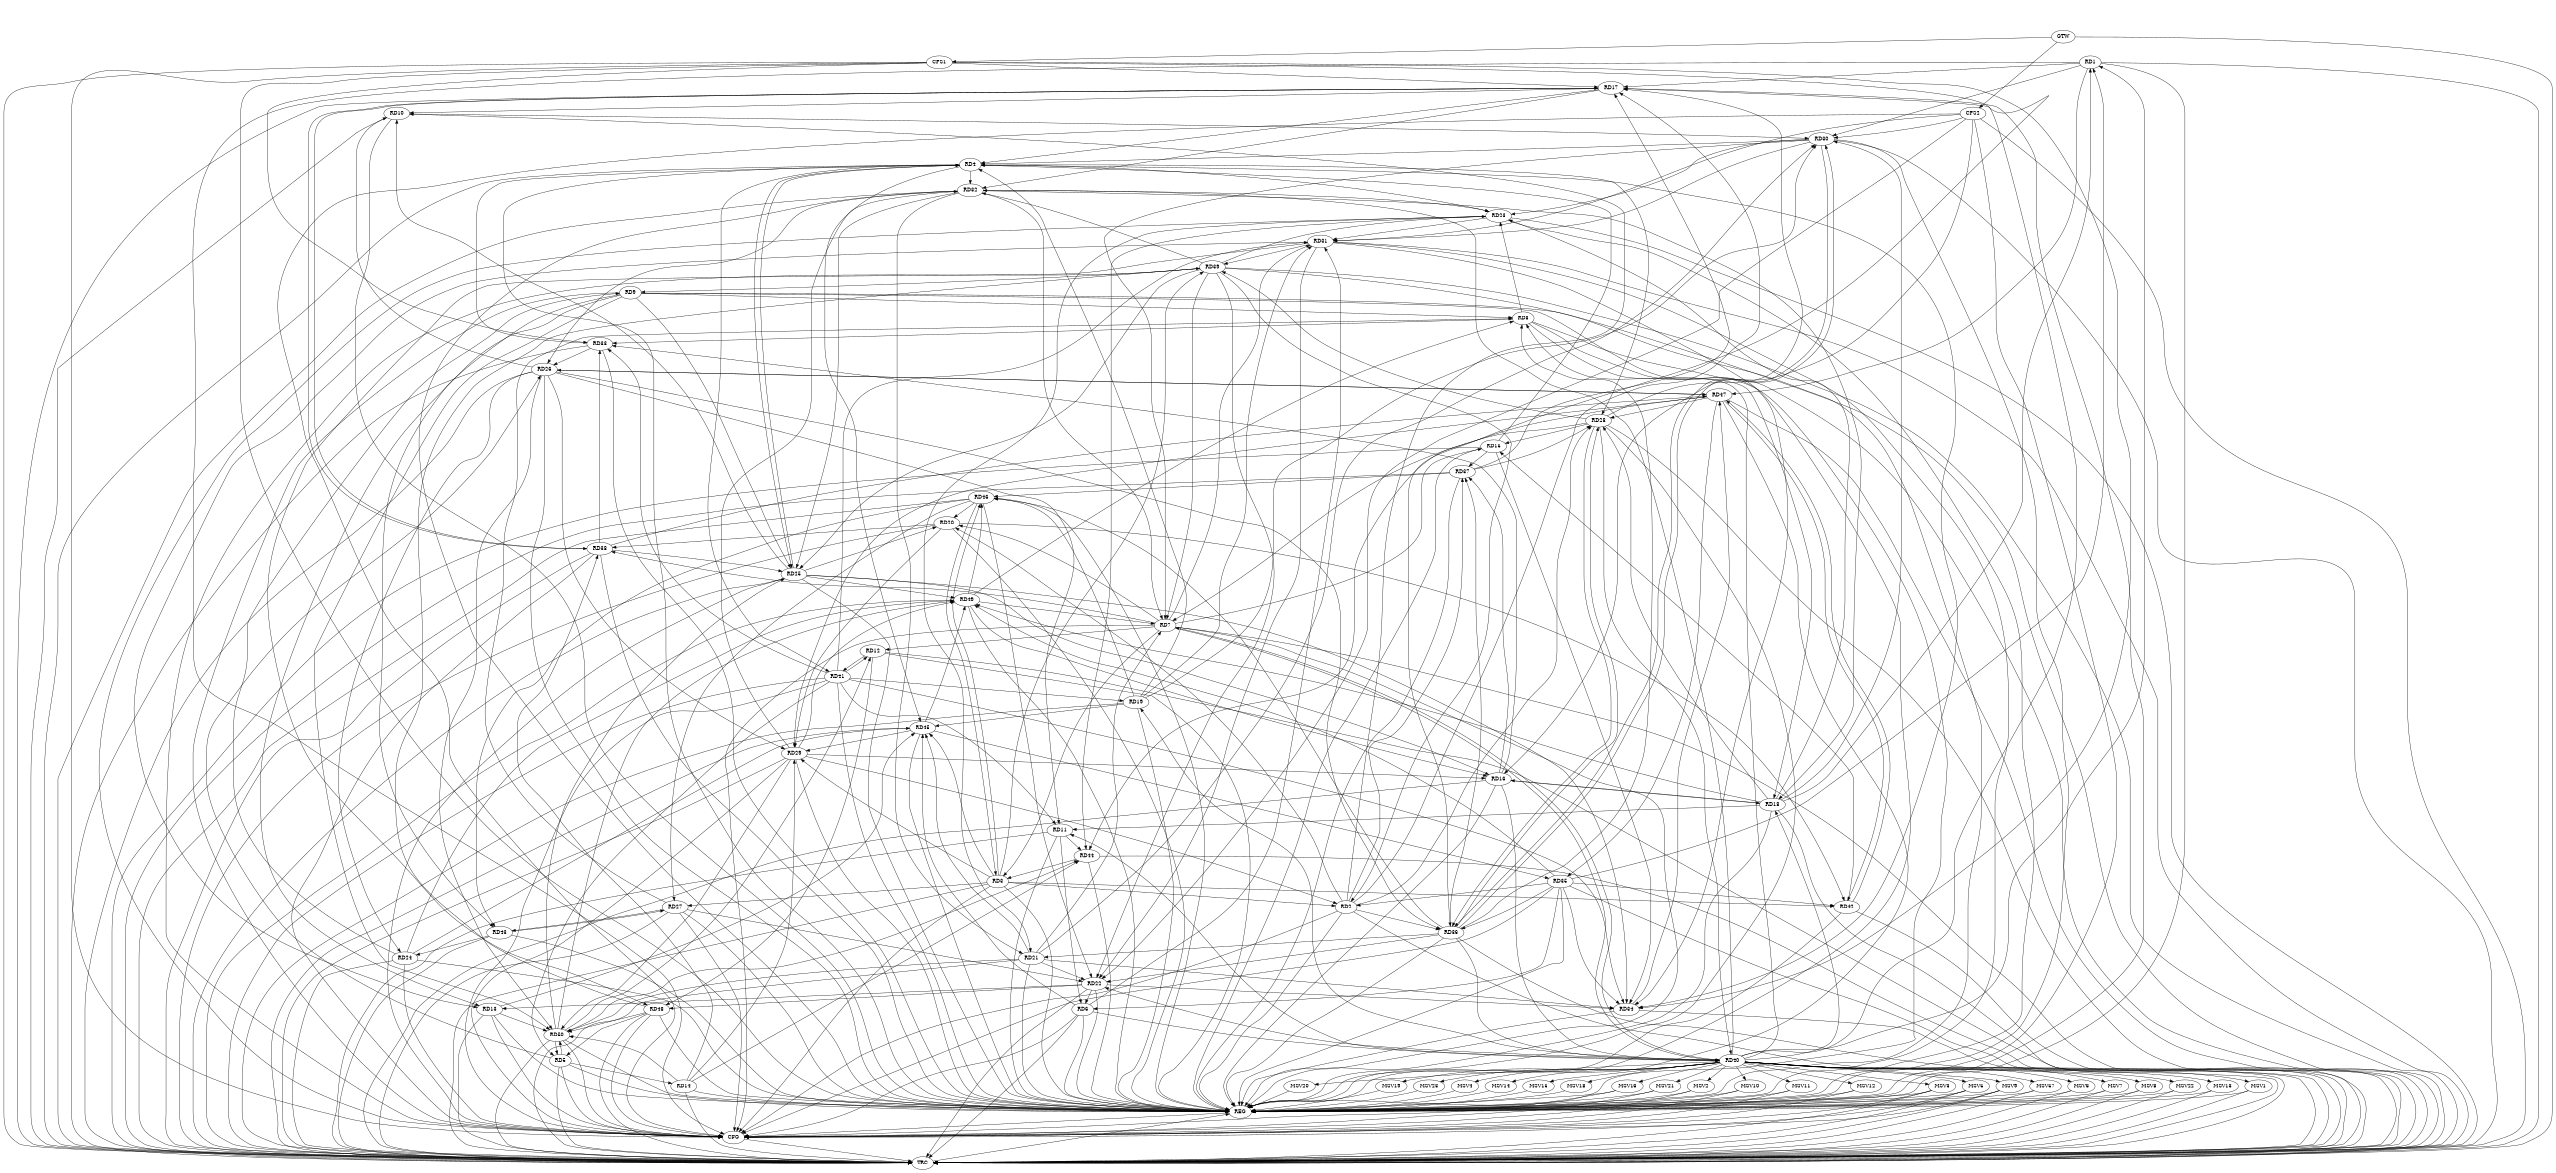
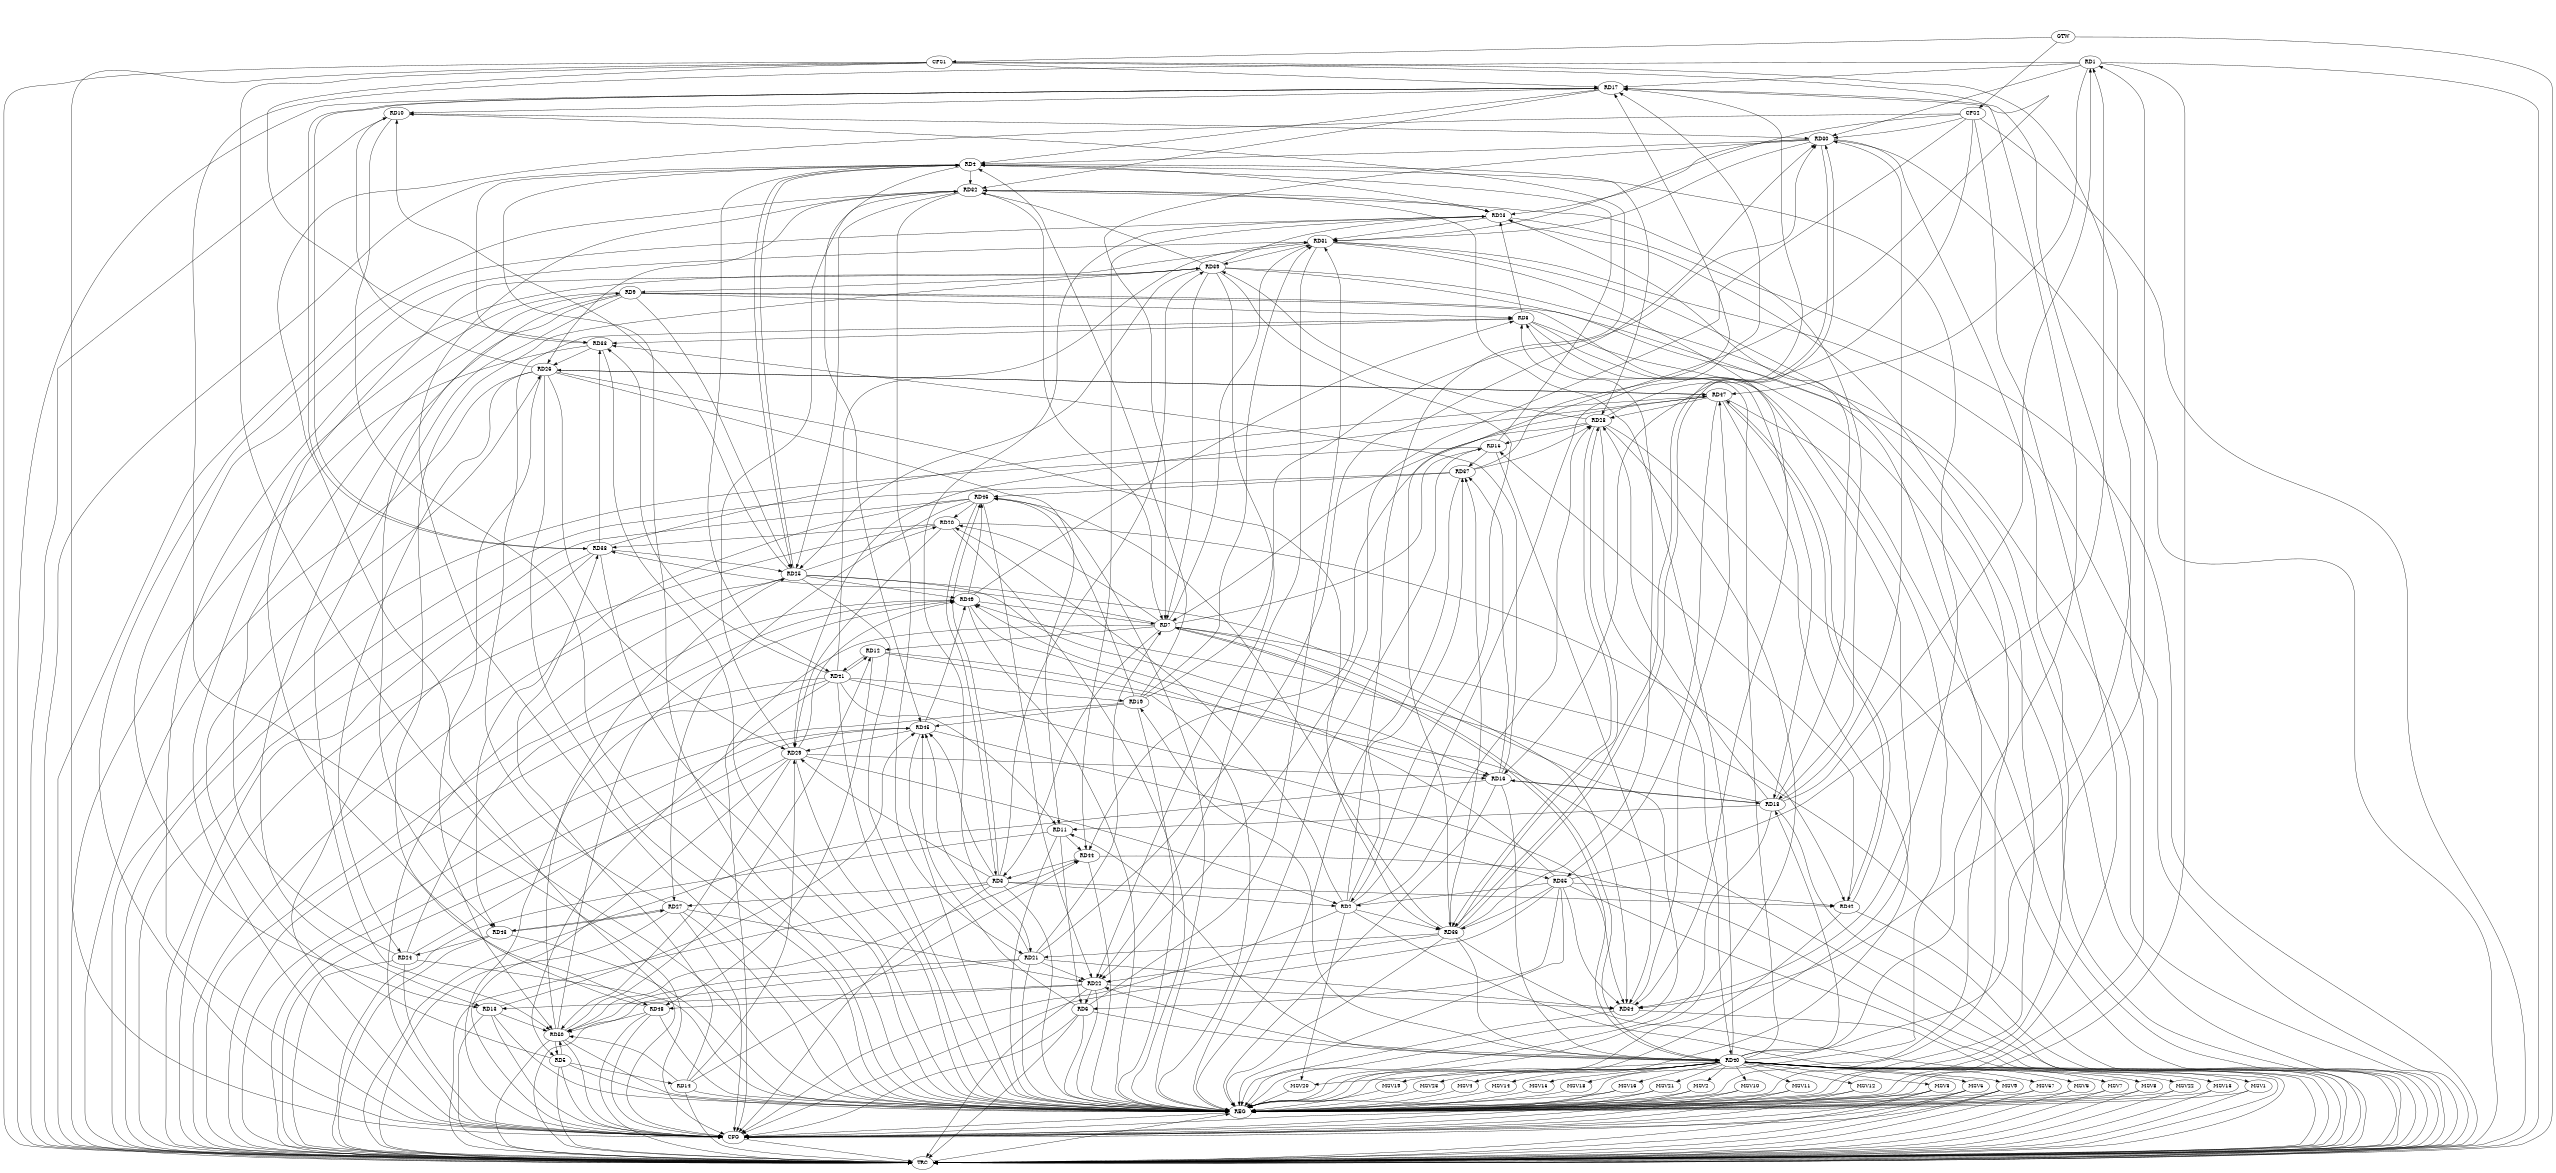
edge "RD2" -> "REG": now "RD2" -> "MSV20"
edge "RD48" -> "RD5": removed
